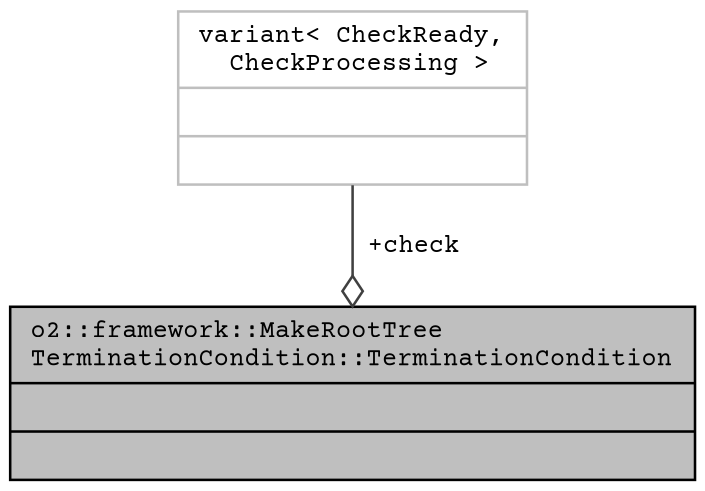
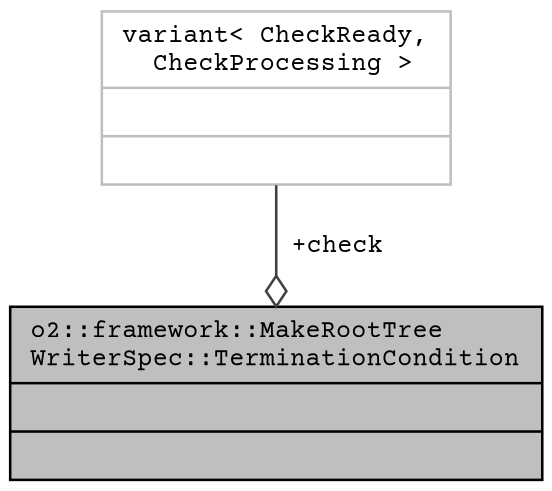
node "o2::framework::MakeRootTree": text "TerminationCondition::TerminationCondition" -> "WriterSpec::TerminationCondition"
